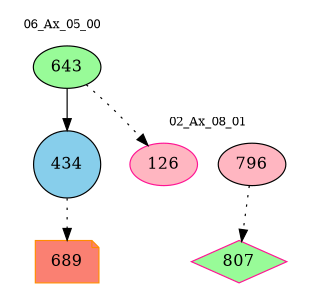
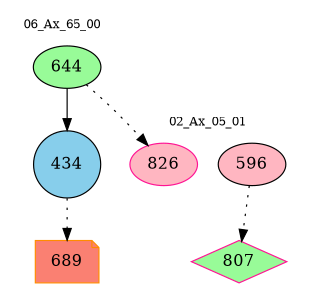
cluster "06_Ax_05_00": label "06_Ax_05_00" -> "06_Ax_65_00"
node "643": label "643" -> "644"
cluster "02_Ax_08_01": label "02_Ax_08_01" -> "02_Ax_05_01"
node "126": label "126" -> "826"
node "796": label "796" -> "596"
